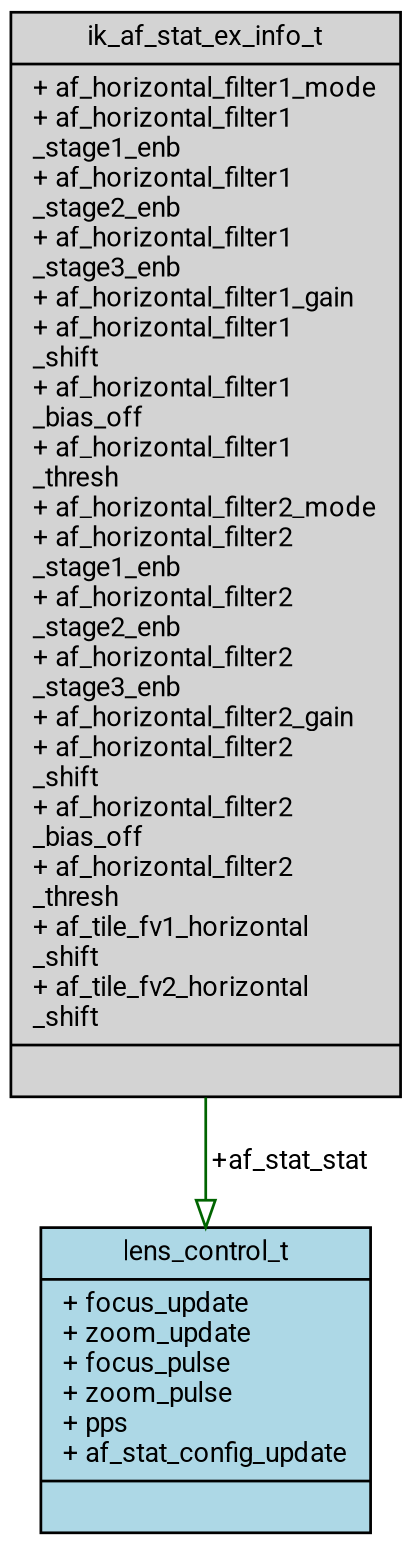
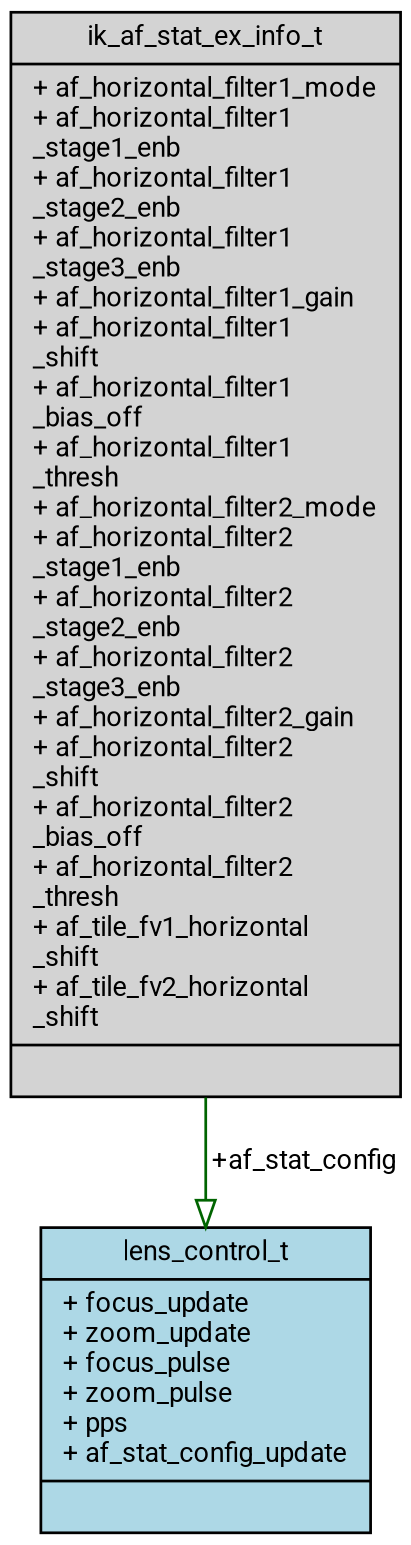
edge "ik_af_stat_ex_info_t" -> "lens_control_t": label " +af_stat_stat" -> " +af_stat_config"
